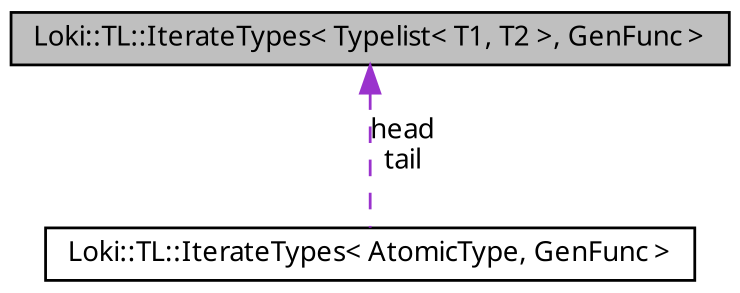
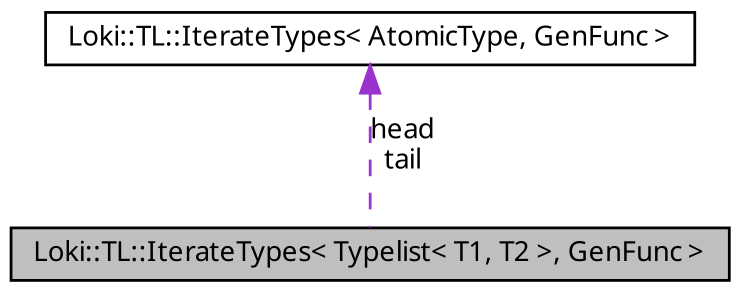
edge "Loki::TL::IterateTypes< AtomicType, GenFunc >" -> "Loki::TL::IterateTypes< Typelist< T1, T2 >, GenFunc >": reversed
